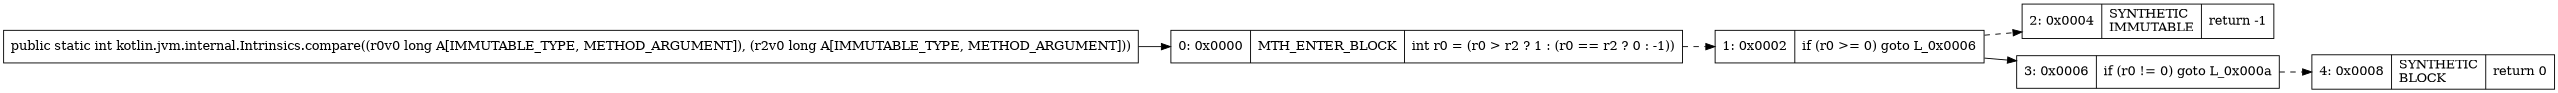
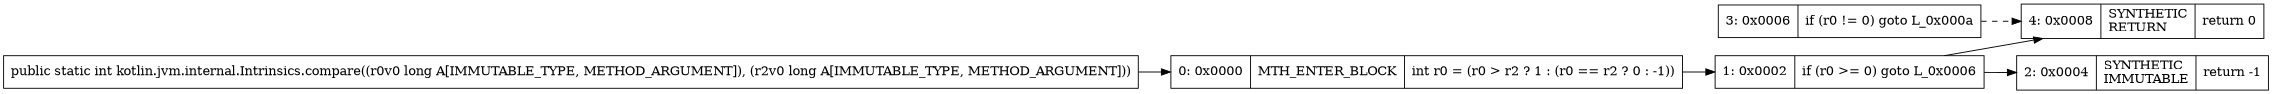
edge "1: 0x0002" -> "2: 0x0004": style dashed -> solid
edge "0: 0x0000" -> "1: 0x0002": style dashed -> solid
edge "1: 0x0002" -> "3: 0x0006": now "1: 0x0002" -> "4: 0x0008"
node "4: 0x0008": text "BLOCK" -> "RETURN"
